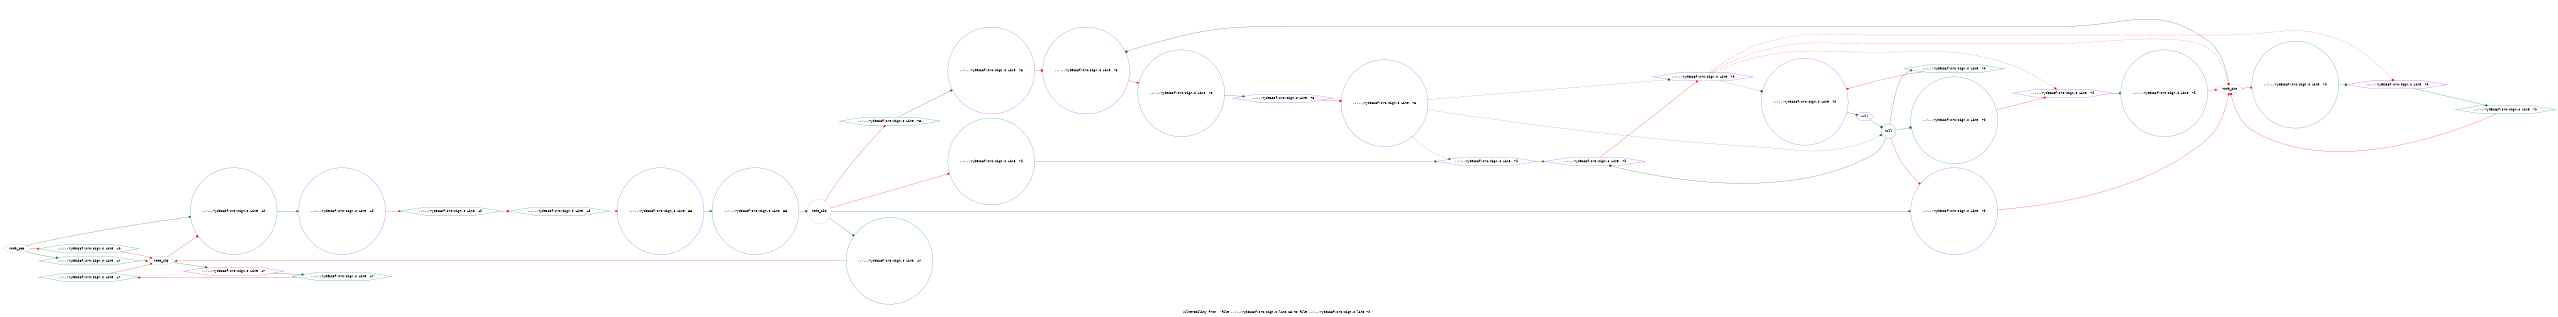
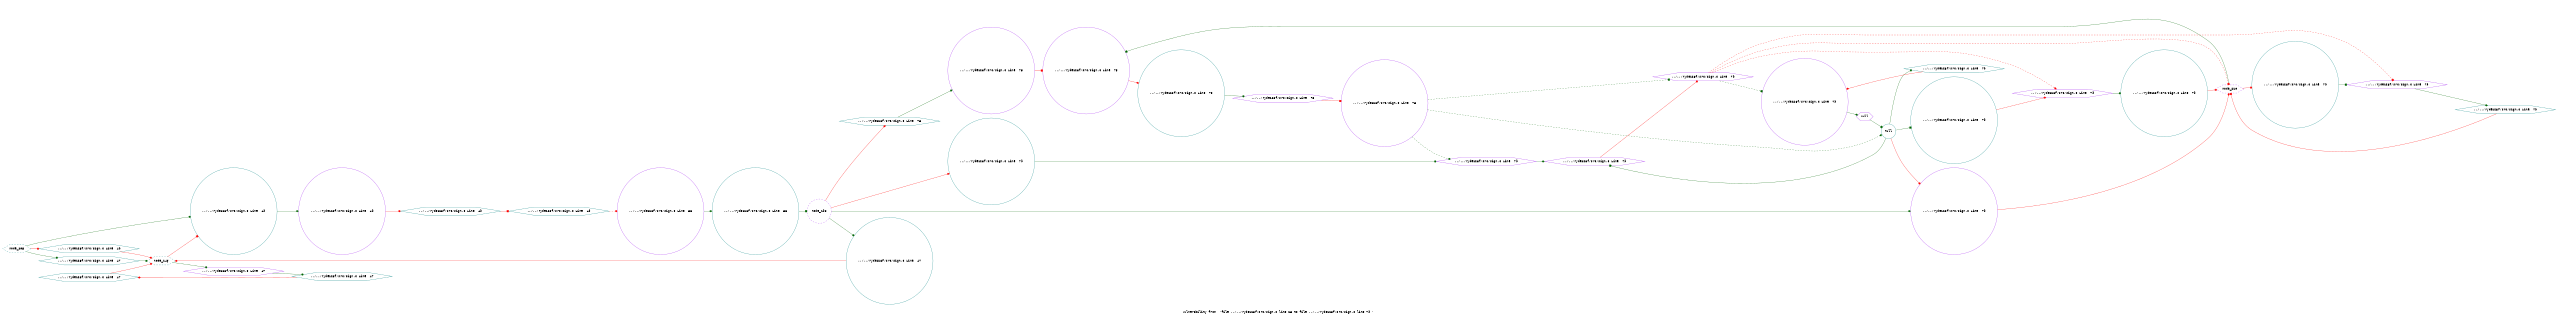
node "node_196": label "node_196" -> "node_146"
